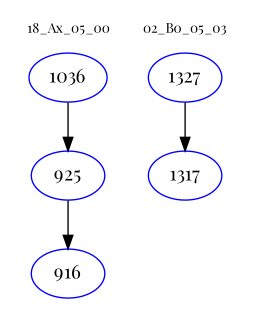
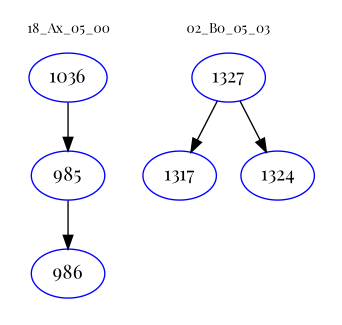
node "925": label "925" -> "985"
node "1324": added
node "916": label "916" -> "986"
